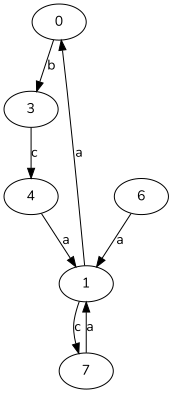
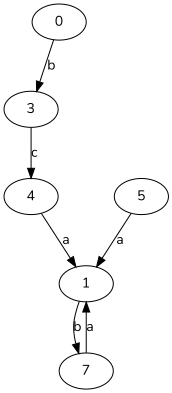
edge "1" -> "0": removed, label "a"
node "6": label "6" -> "5"
edge "1" -> "7": label "c" -> "b"
